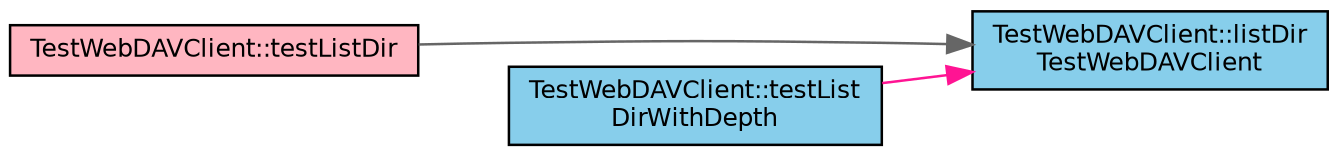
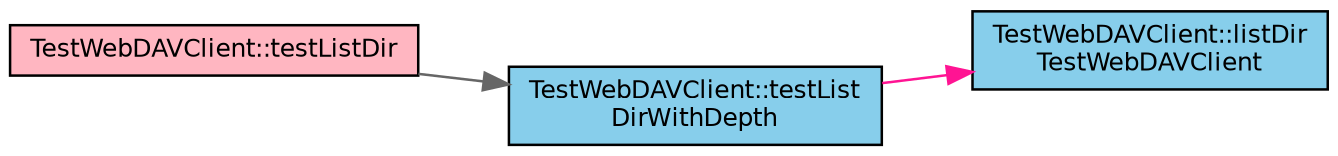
edge "TestWebDAVClient::testListDir" -> "TestWebDAVClient::listDir TestWebDAVClient": now "TestWebDAVClient::testListDir" -> "TestWebDAVClient::testList DirWithDepth"
